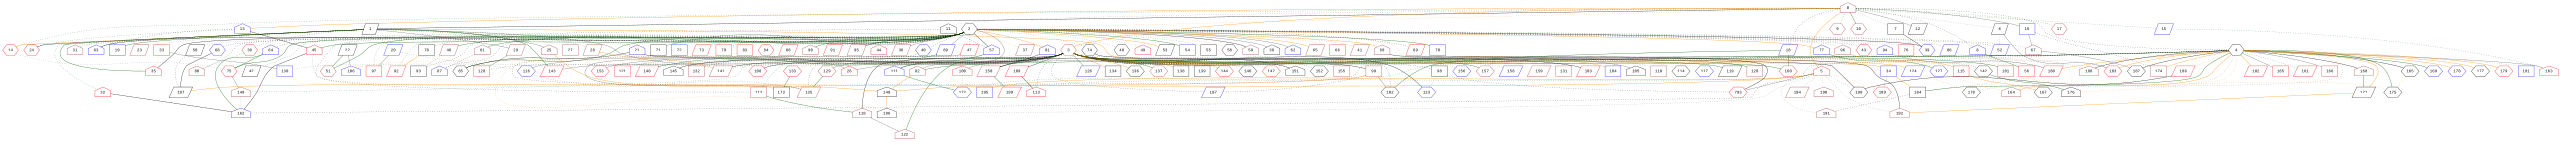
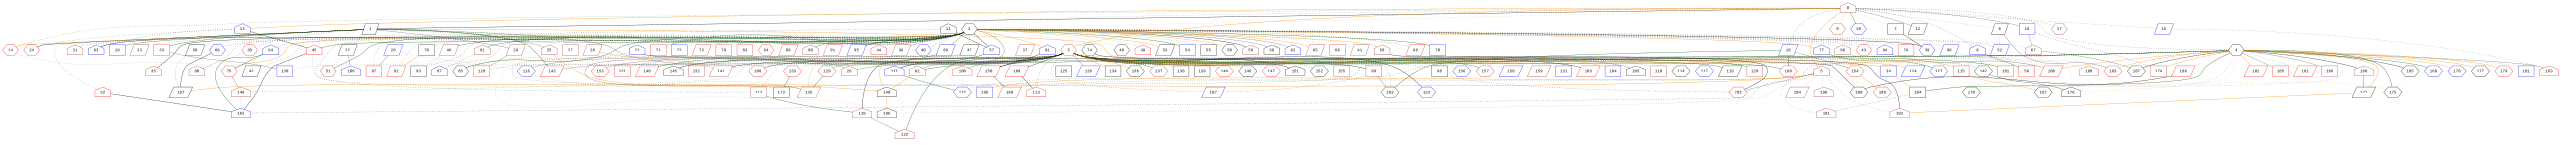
node "10": color brown -> blue
edge "2" -- "58": style dotted -> solid
edge "2" -- "75": color darkgreen -> darkorange
edge "1" -- "35": now "1" -- "33"
edge "11" -- "57": style dotted -> solid
node "71": color black -> red
node "95": color brown -> blue
node "47": color red -> black
edge "4" -- "188": removed
edge "21" -- "85": style solid -> dotted
edge "22" -- "51": style solid -> dotted
node "125": added
node "131": color brown -> blue
node "154": added
edge "99" -- "148": now "3" -- "148"
node "164": removed
